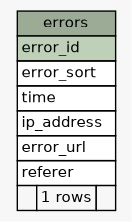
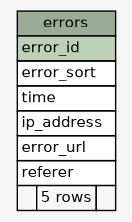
node "errors": text "1 rows" -> "5 rows"
